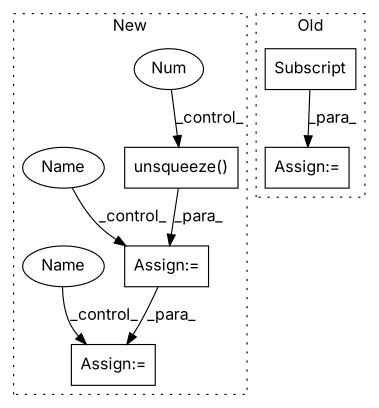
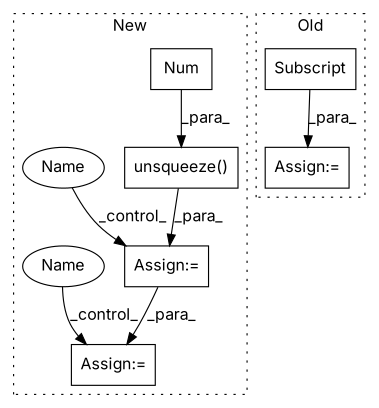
node "Num": shape ellipse -> box
edge "Num" -> "unsqueeze()": label "_control_" -> "_para_"
